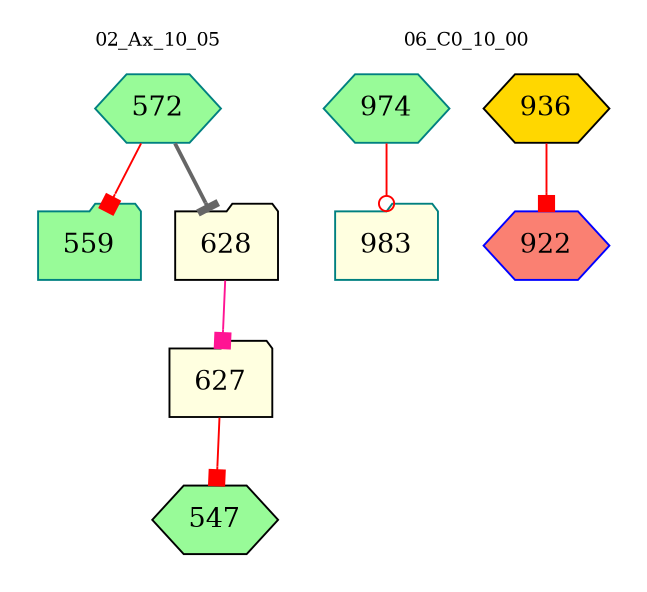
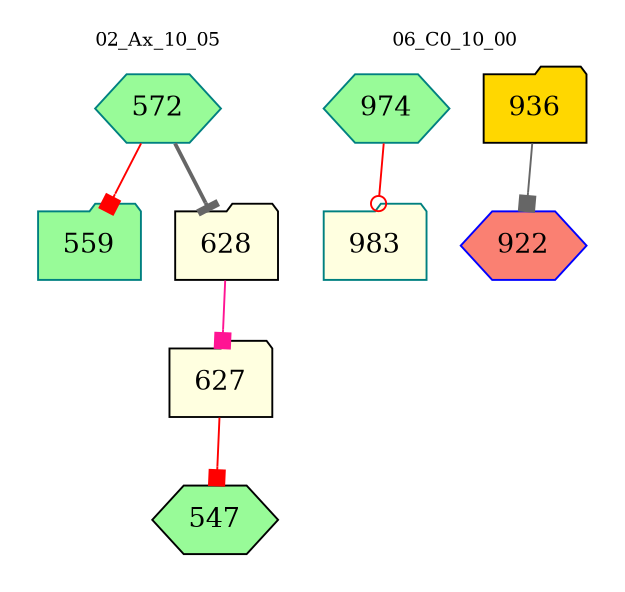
node "936": shape hexagon -> folder
edge "936" -> "922": color red -> gray40
